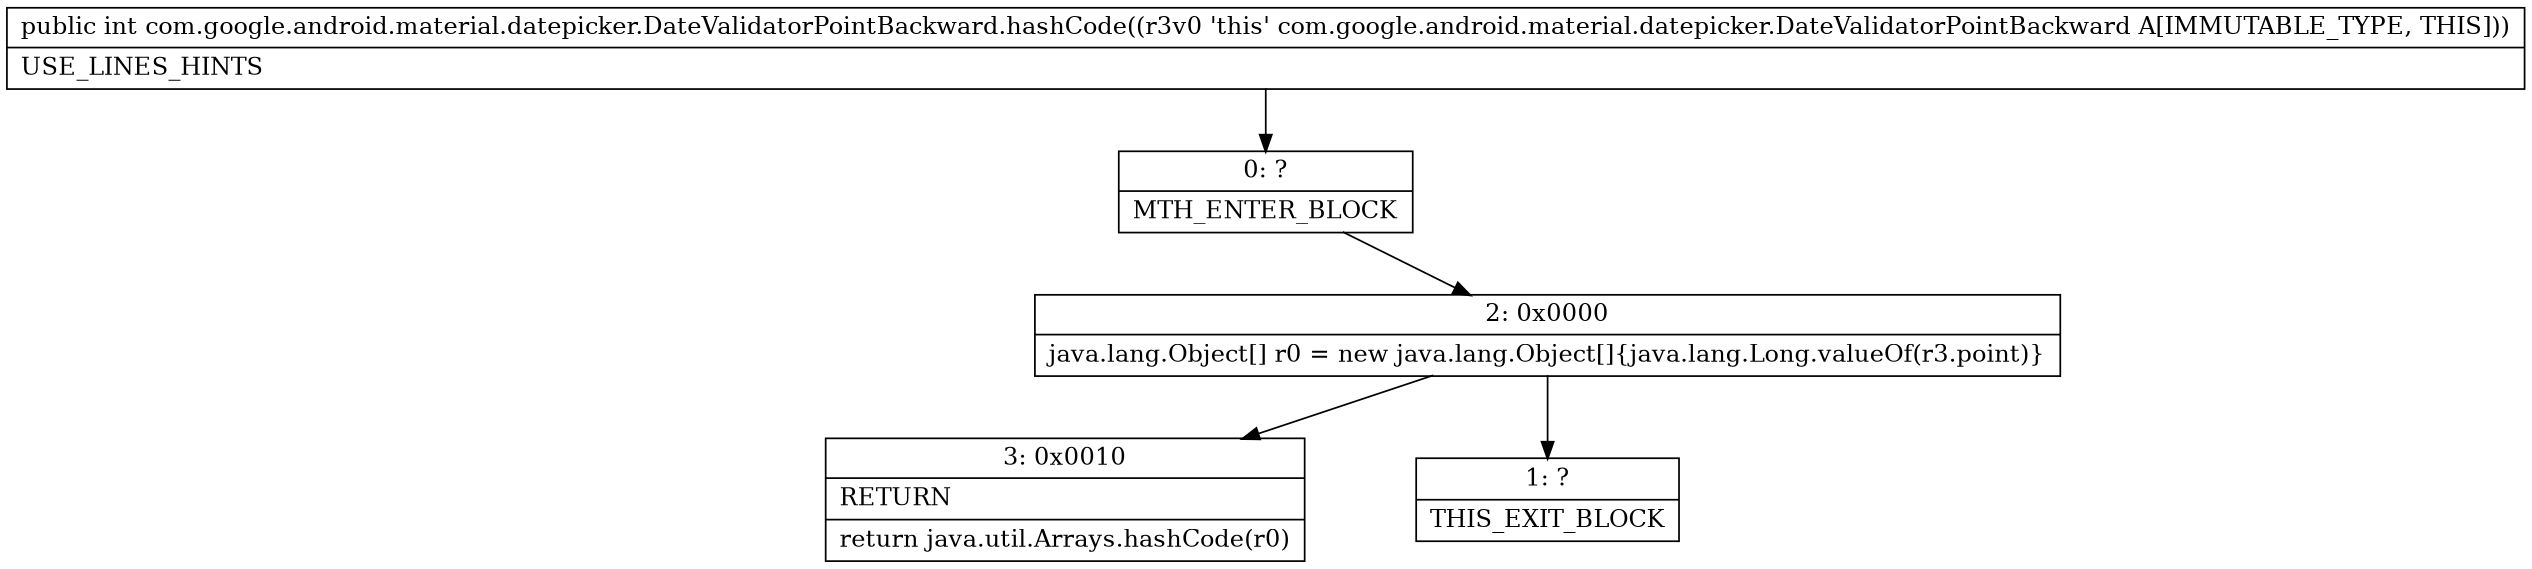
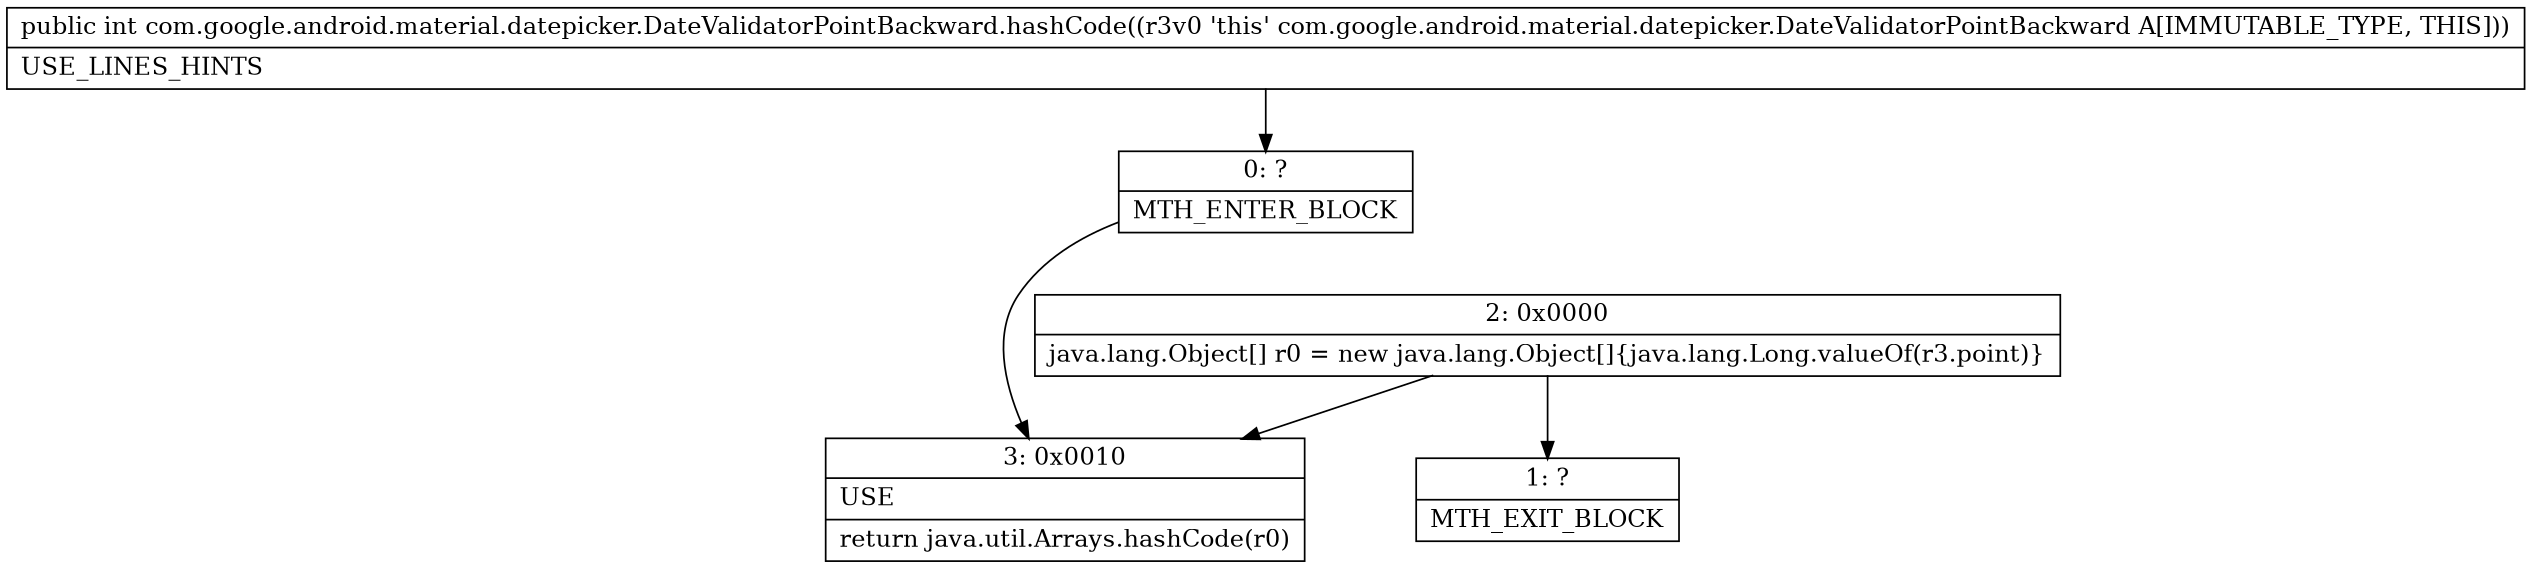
edge "0: ?" -> "2: 0x0000": now "0: ?" -> "3: 0x0010"
node "3: 0x0010": text "RETURN" -> "USE"
node "1: ?": text "THIS_EXIT_BLOCK" -> "MTH_EXIT_BLOCK"
